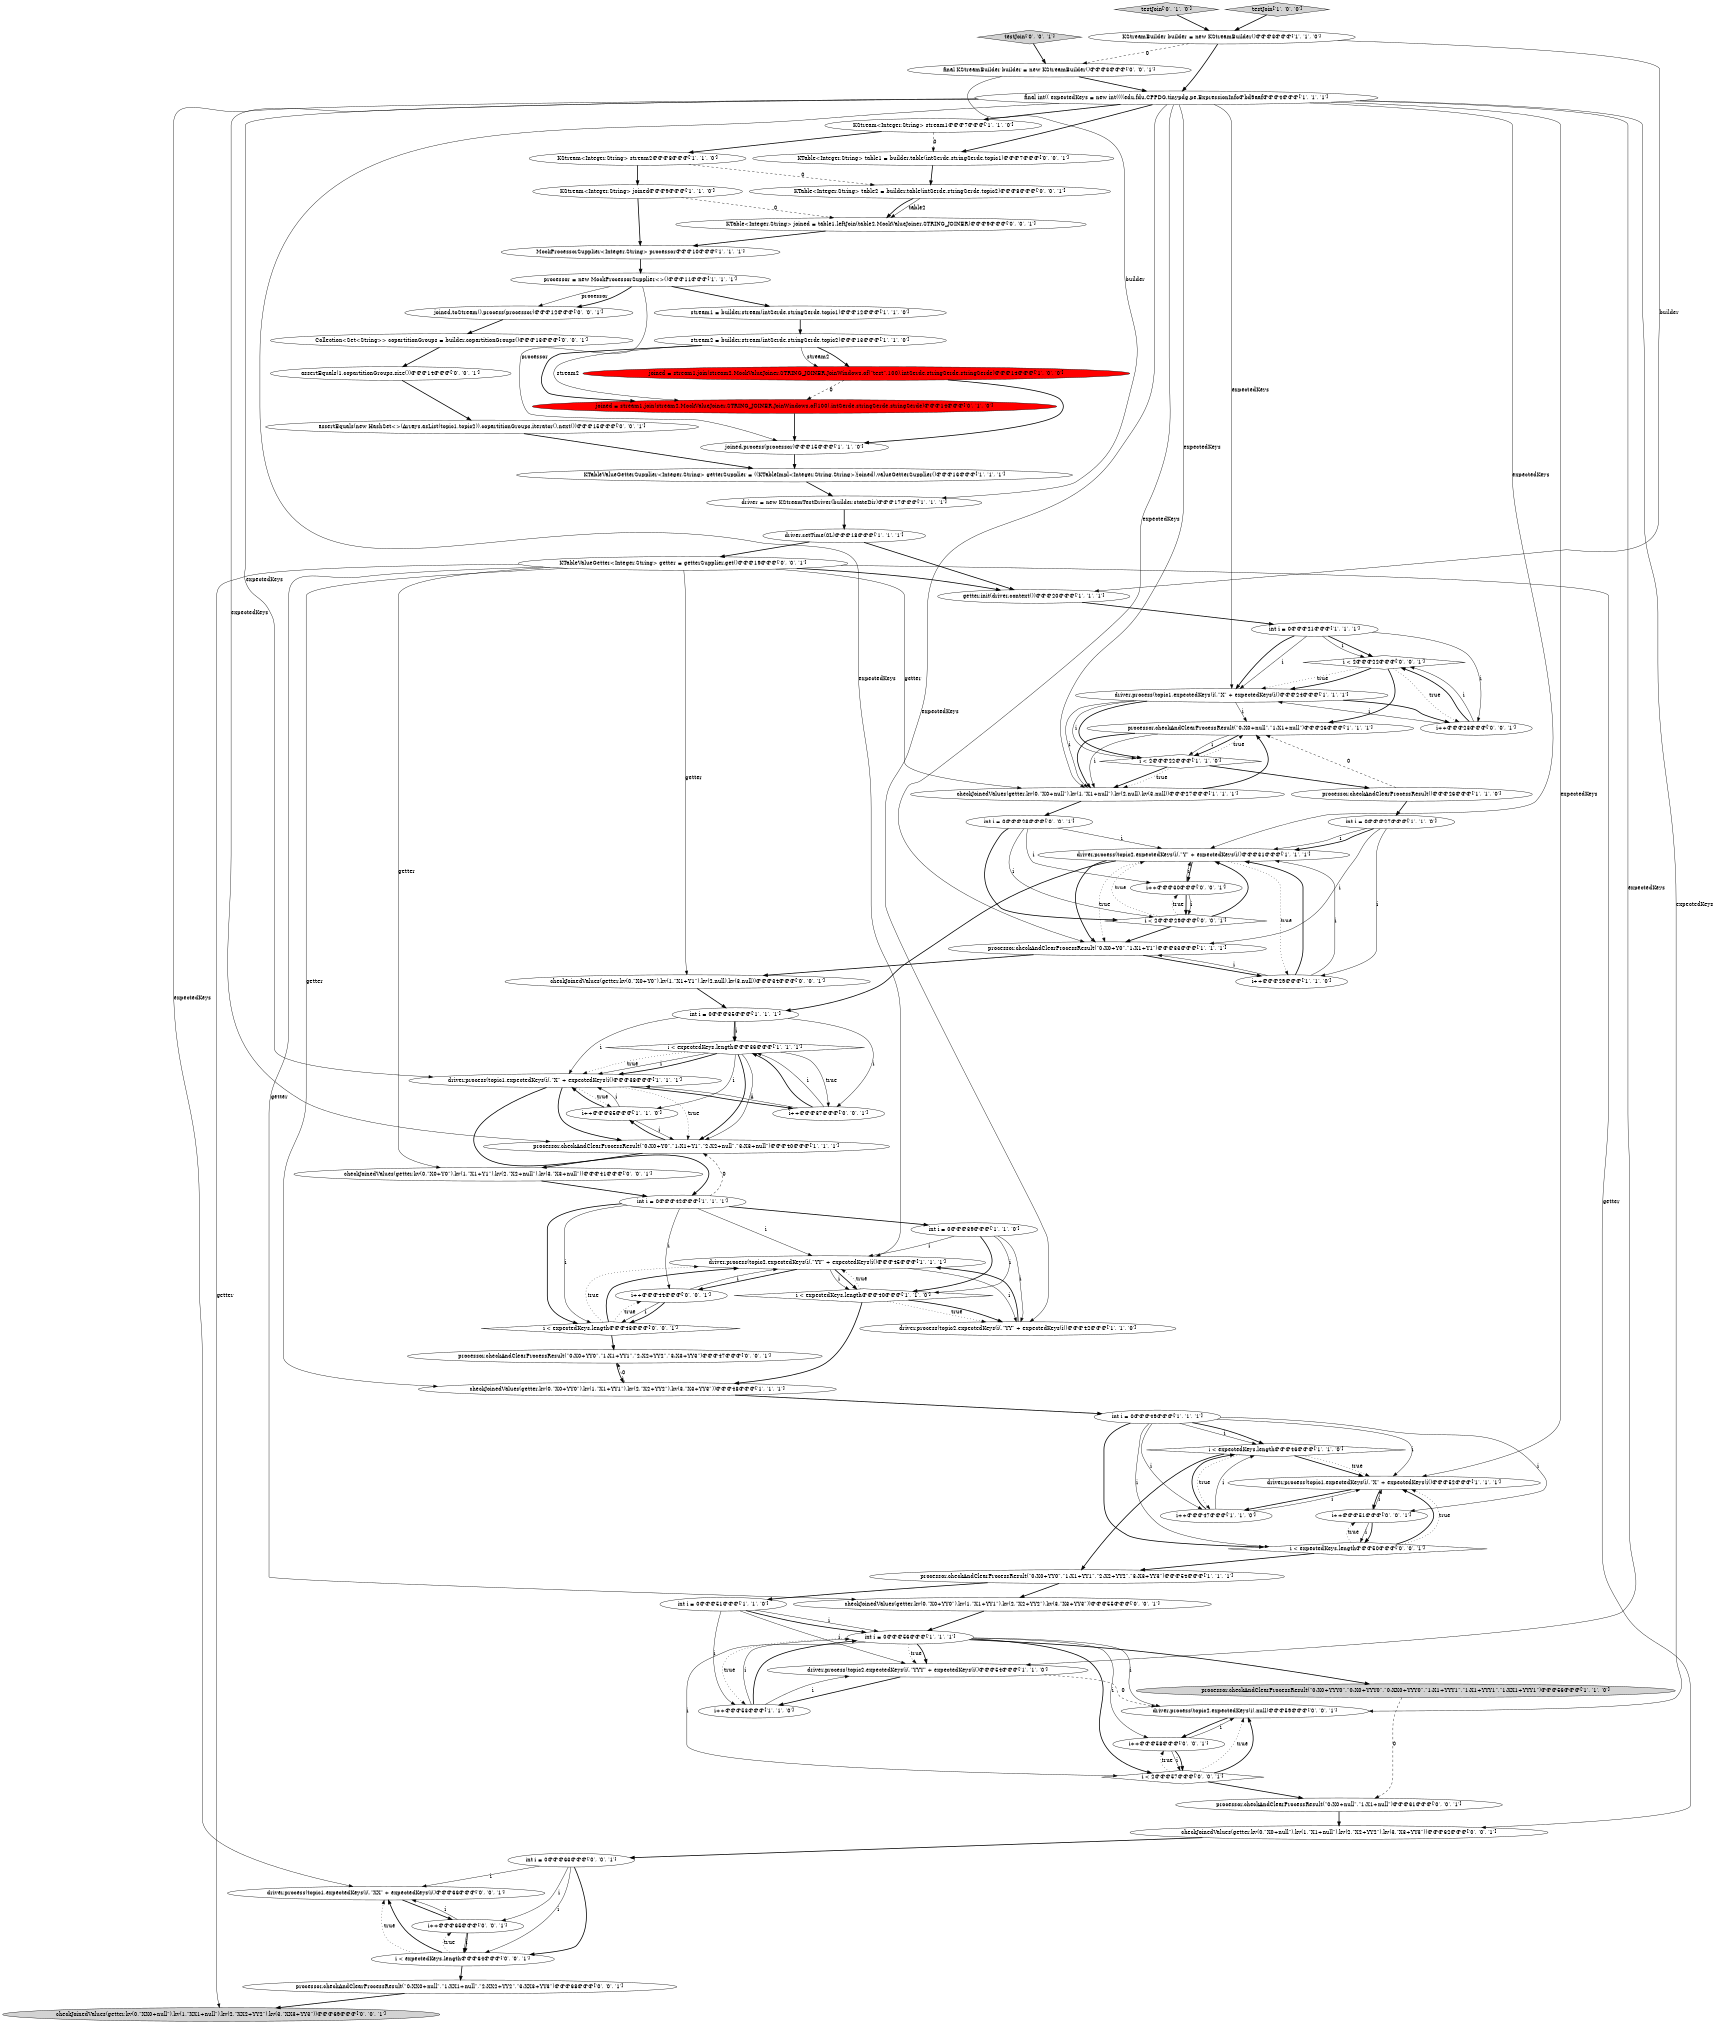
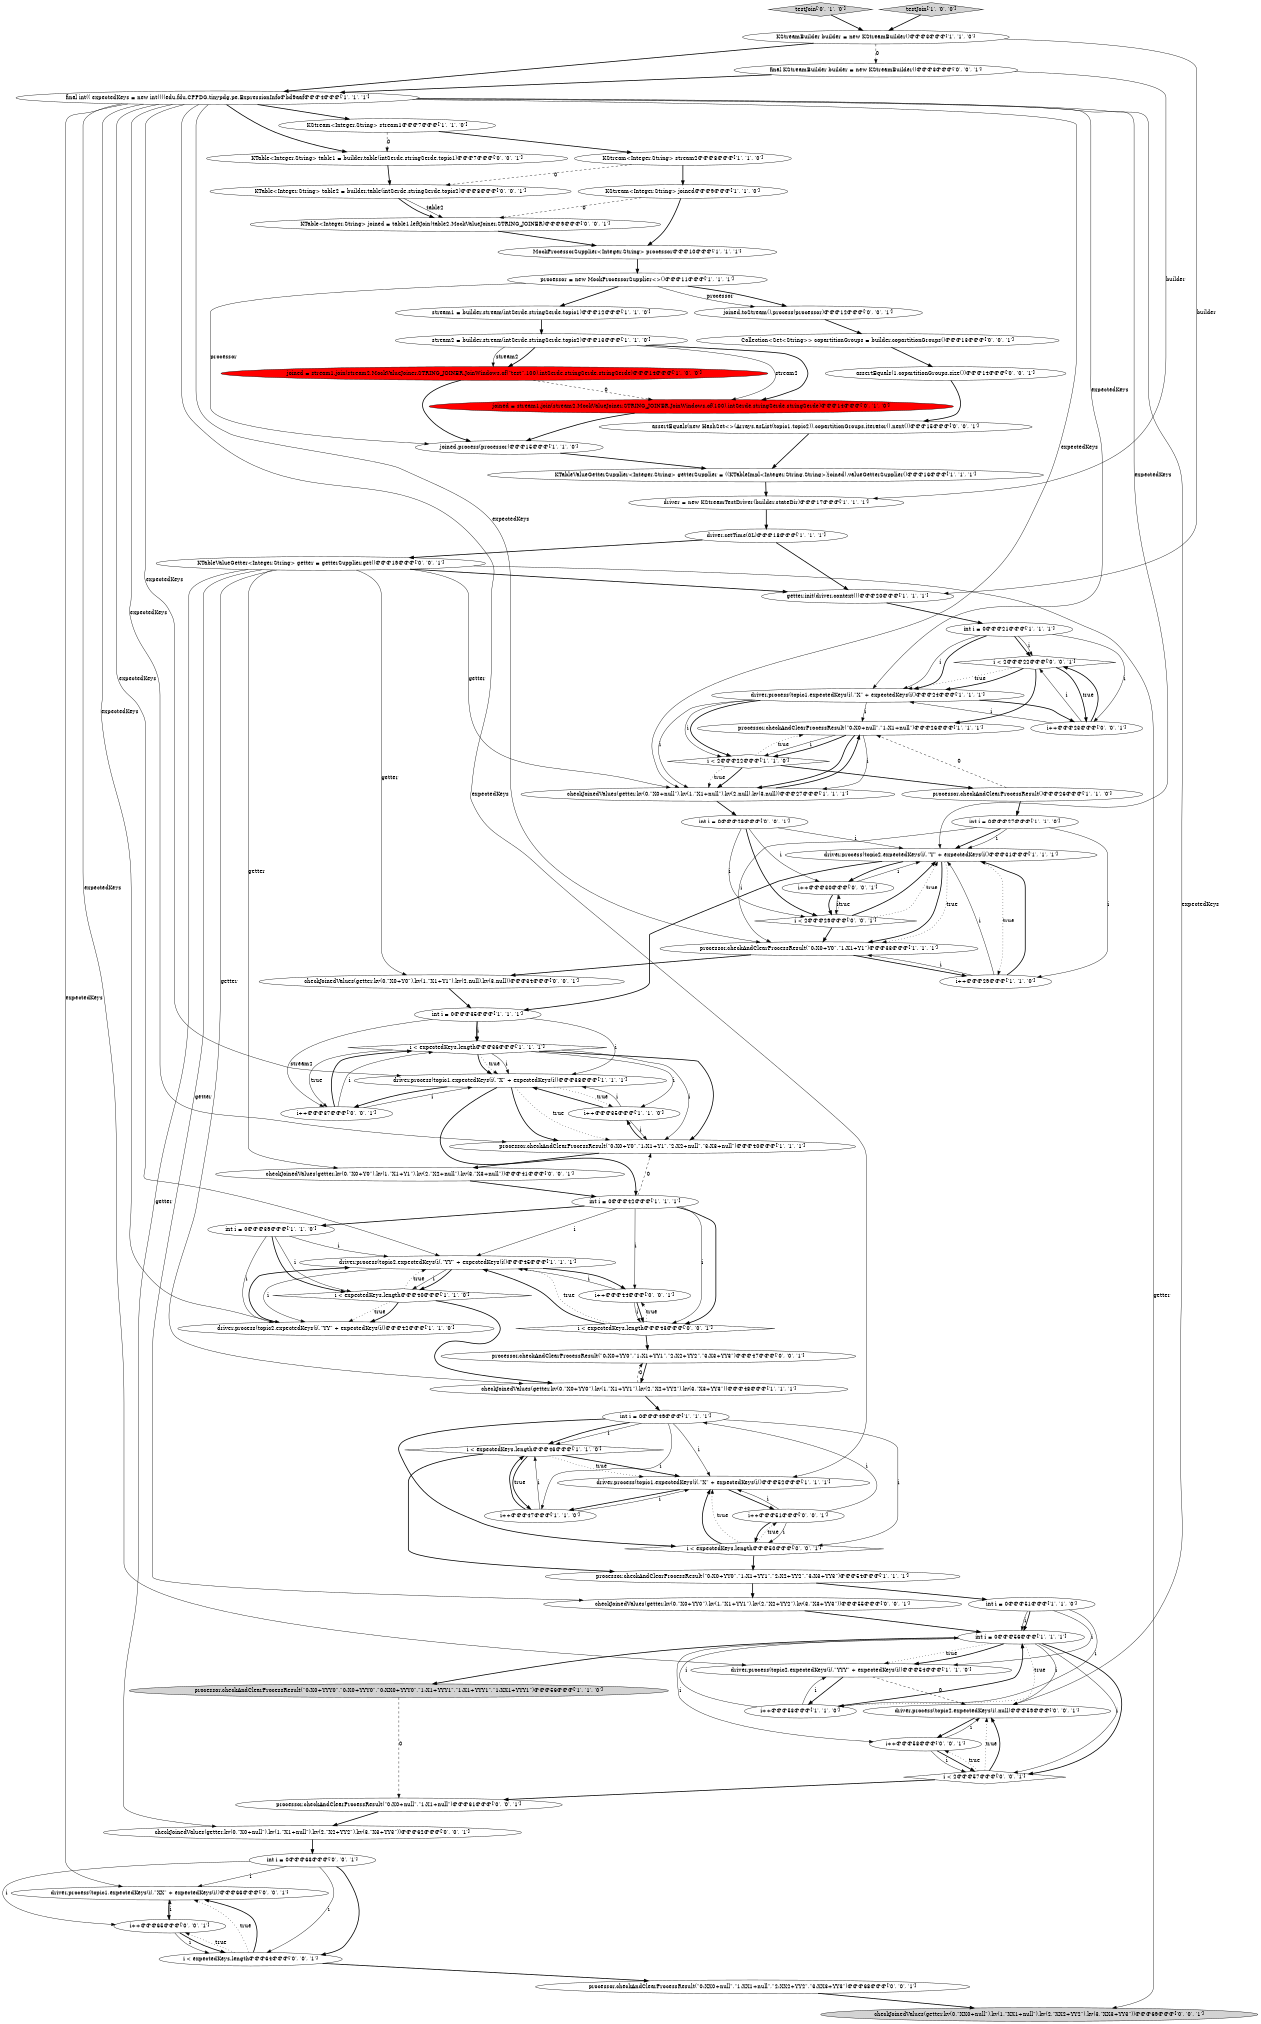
node "testJoin['0', '0', '1']": removed
edge "i < 2@@@22@@@['0', '0', '1']" -> "i++@@@23@@@['0', '0', '1']": style dotted -> bold
edge "int i = 0@@@35@@@['1', '1', '1']" -> "i++@@@37@@@['0', '0', '1']": label "i" -> "stream2"
edge "int i = 0@@@49@@@['1', '1', '1']" -> "i++@@@51@@@['0', '0', '1']": reversed
edge "i < expectedKeys.length@@@46@@@['1', '1', '0']" -> "i++@@@47@@@['1', '1', '0']": style dotted -> bold
